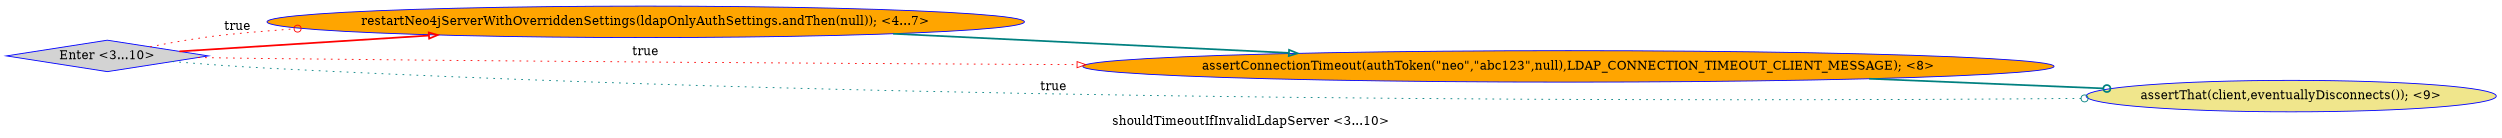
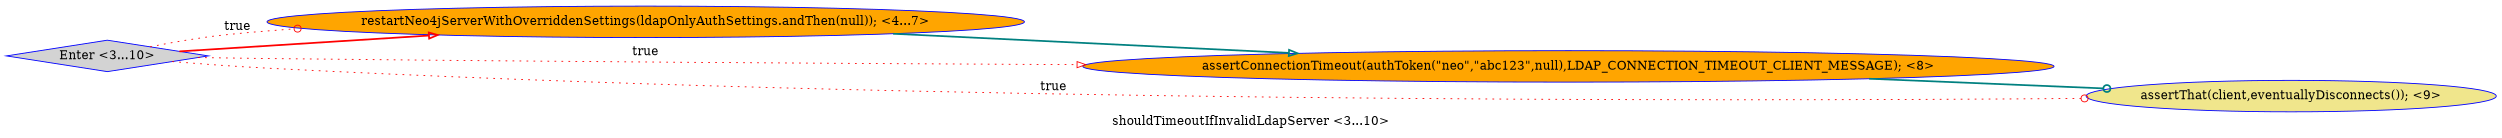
edge "Enter <3...10>" -> "assertThat(client,eventuallyDisconnects()); <9>": color teal -> red
